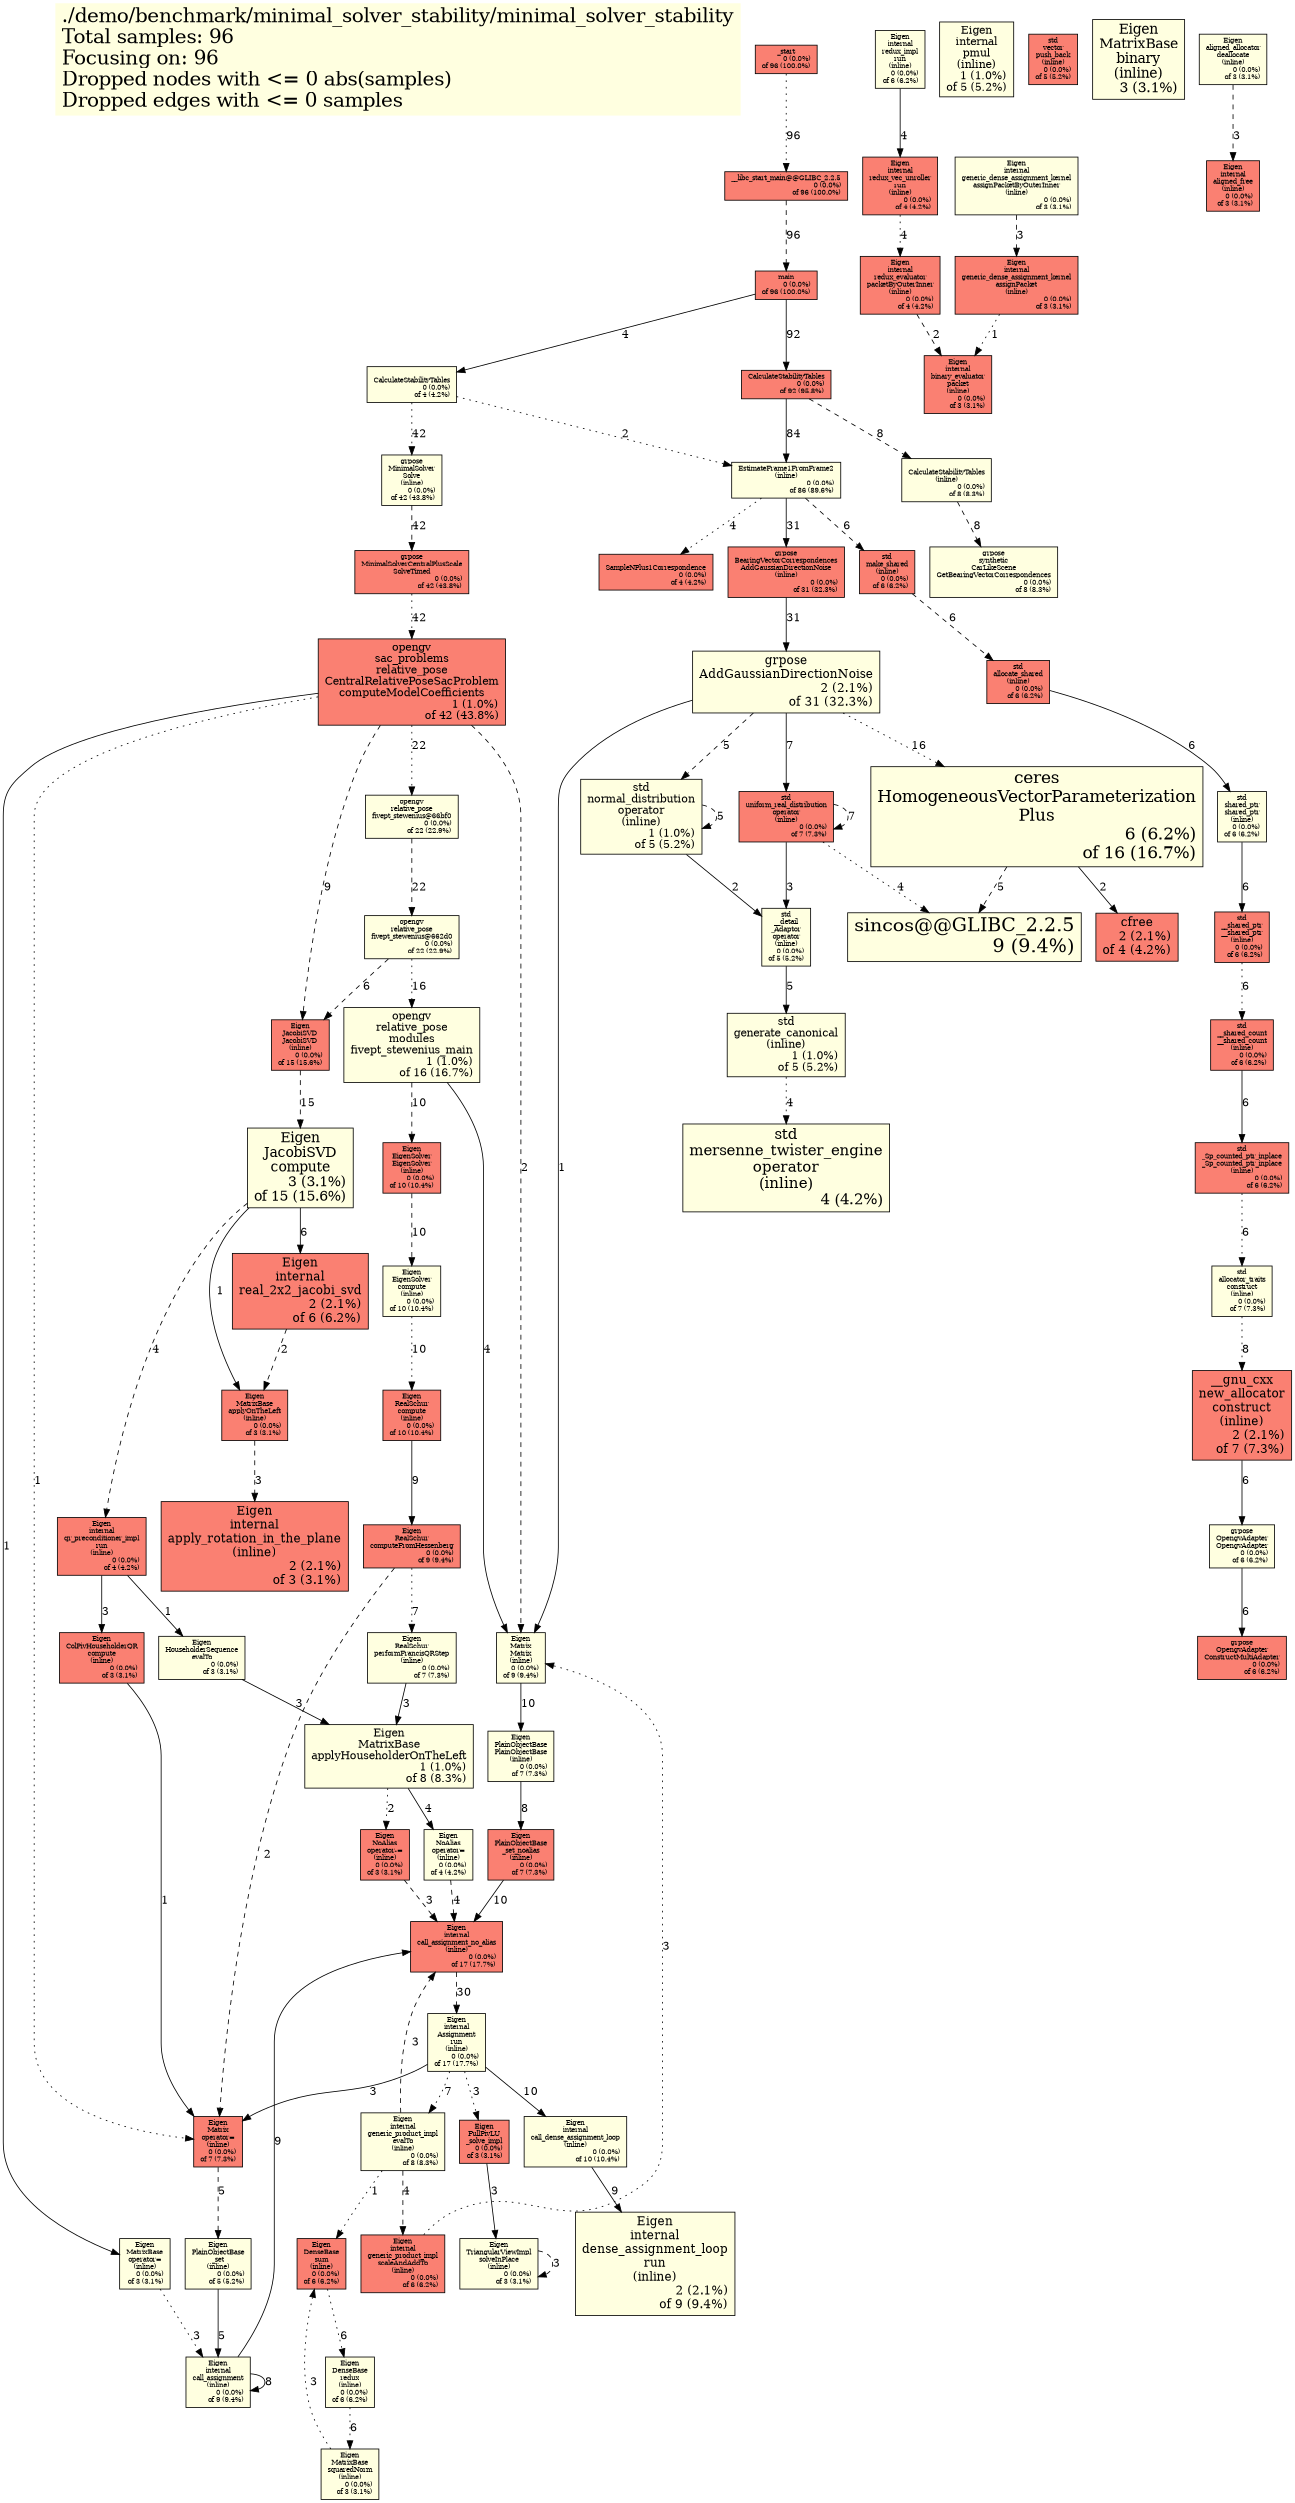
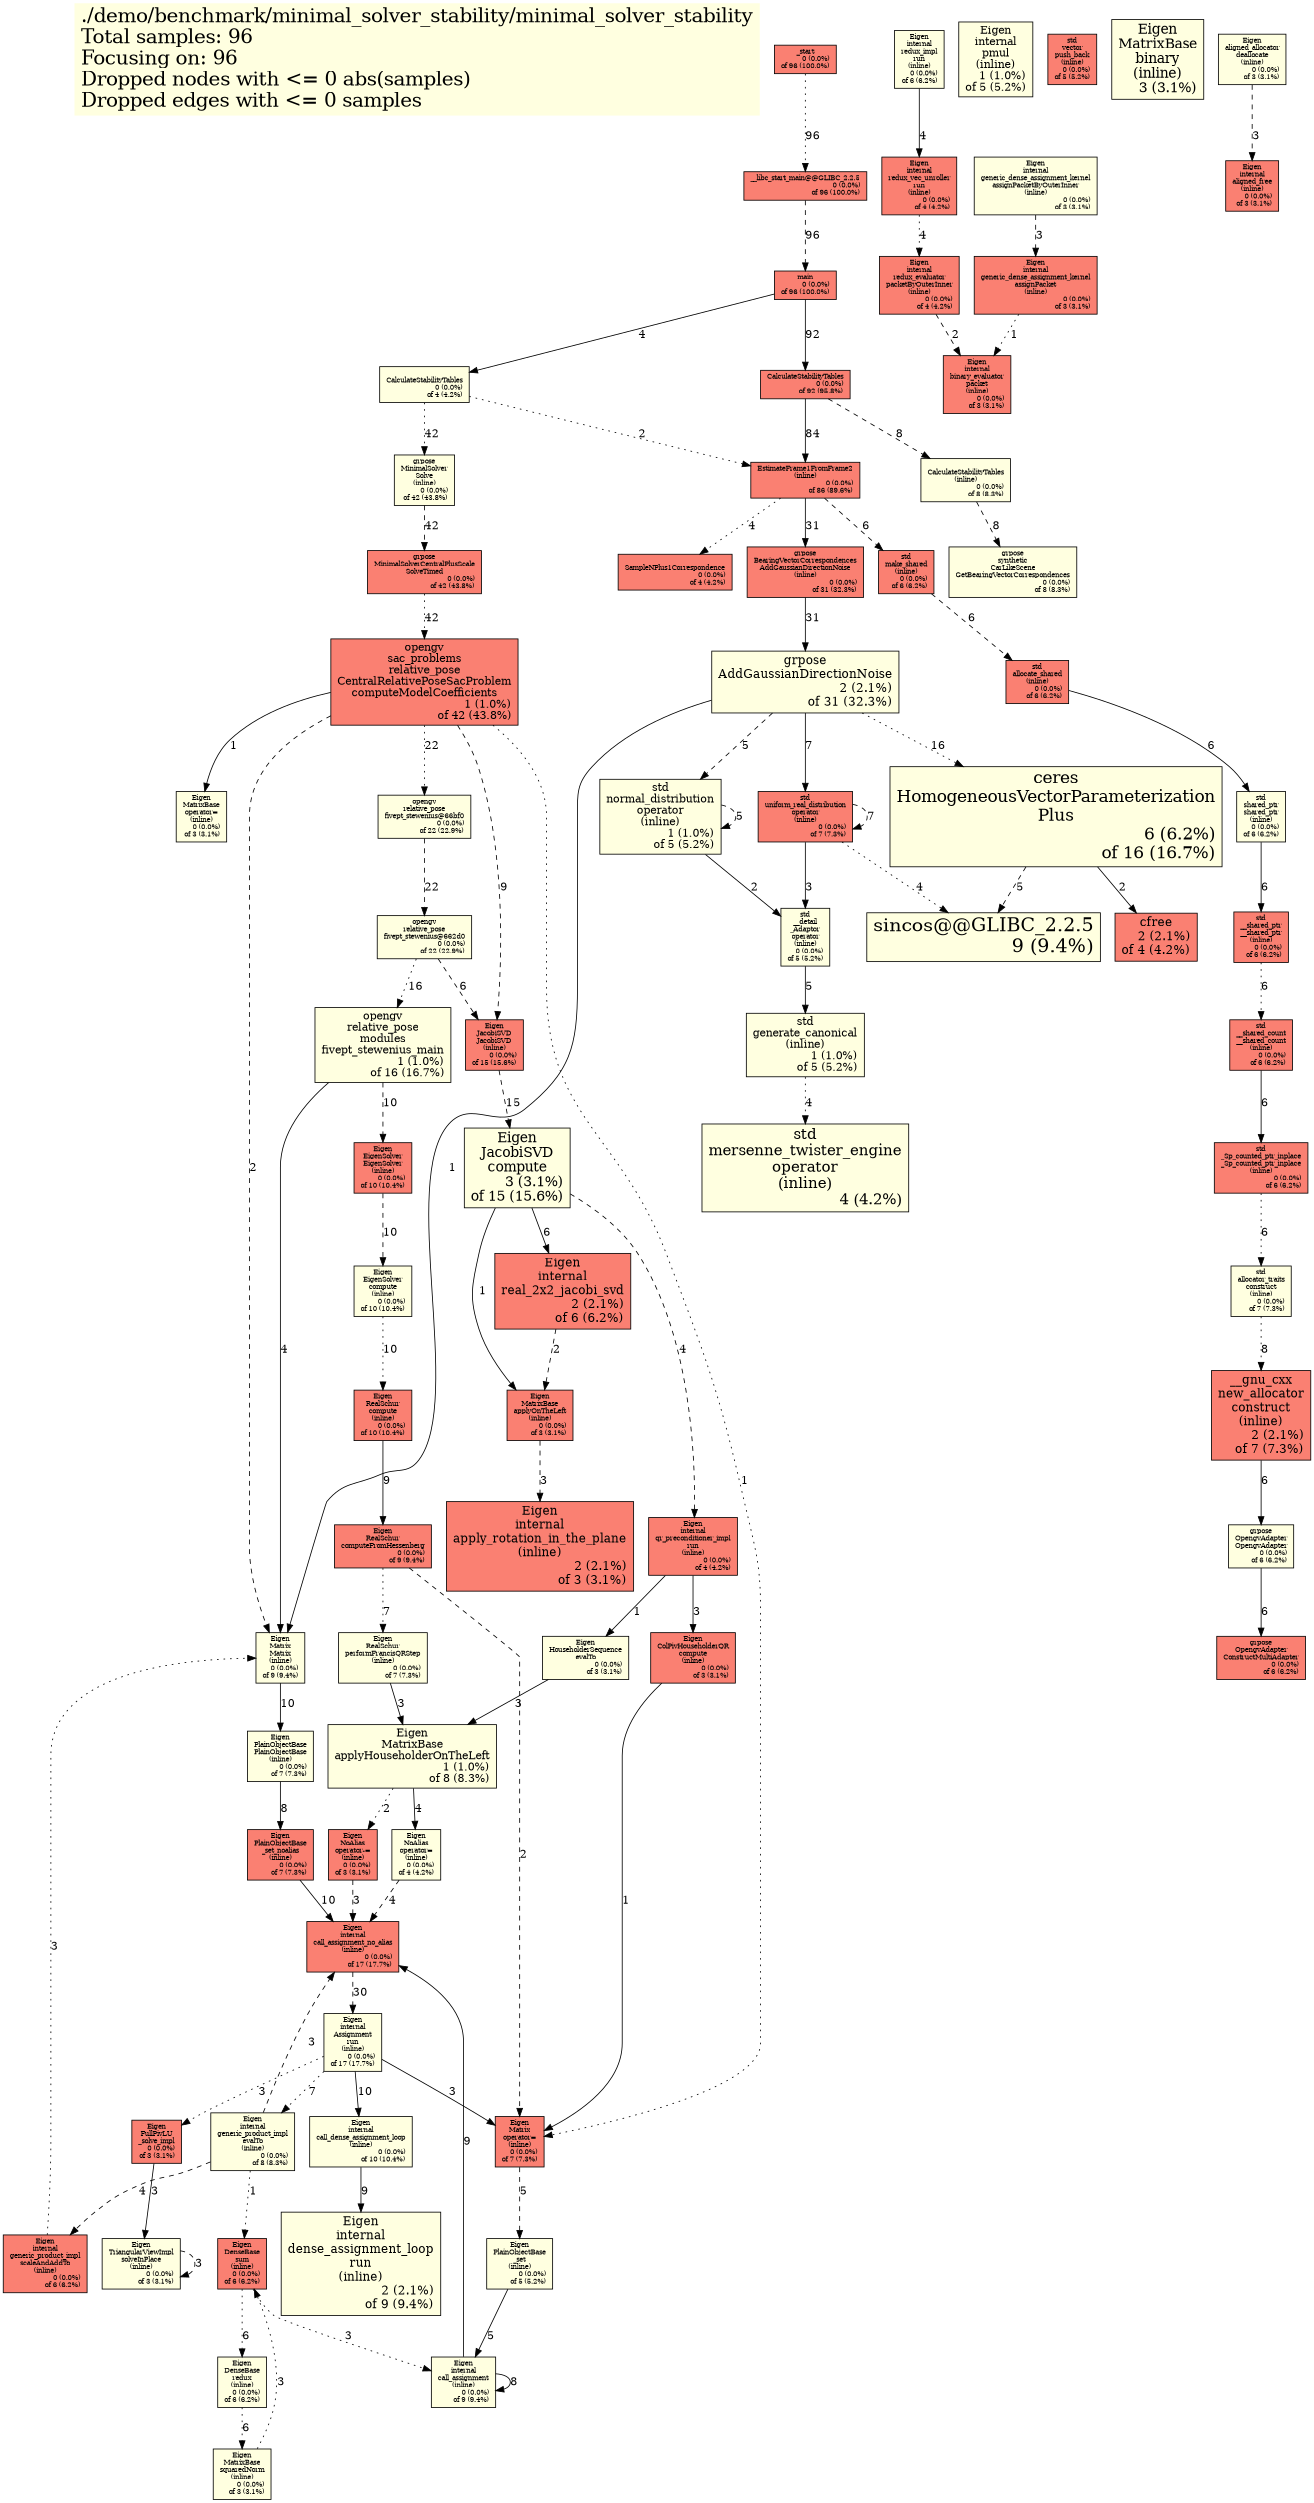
node "EstimateFrame1FromFrame2 (inline) 0 (0.0%) of 86 (89.6%)": fillcolor lightyellow -> salmon
edge "Eigen MatrixBase operator= (inline) 0 (0.0%) of 3 (3.1%)" -> "Eigen internal call_assignment (inline) 0 (0.0%) of 9 (9.4%)": now "Eigen DenseBase sum (inline) 0 (0.0%) of 6 (6.2%)" -> "Eigen internal call_assignment (inline) 0 (0.0%) of 9 (9.4%)"
